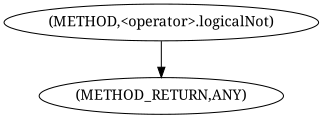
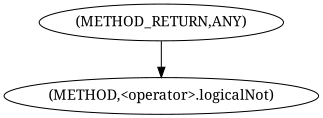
edge "(METHOD,<operator>.logicalNot)" -> "(METHOD_RETURN,ANY)": reversed
